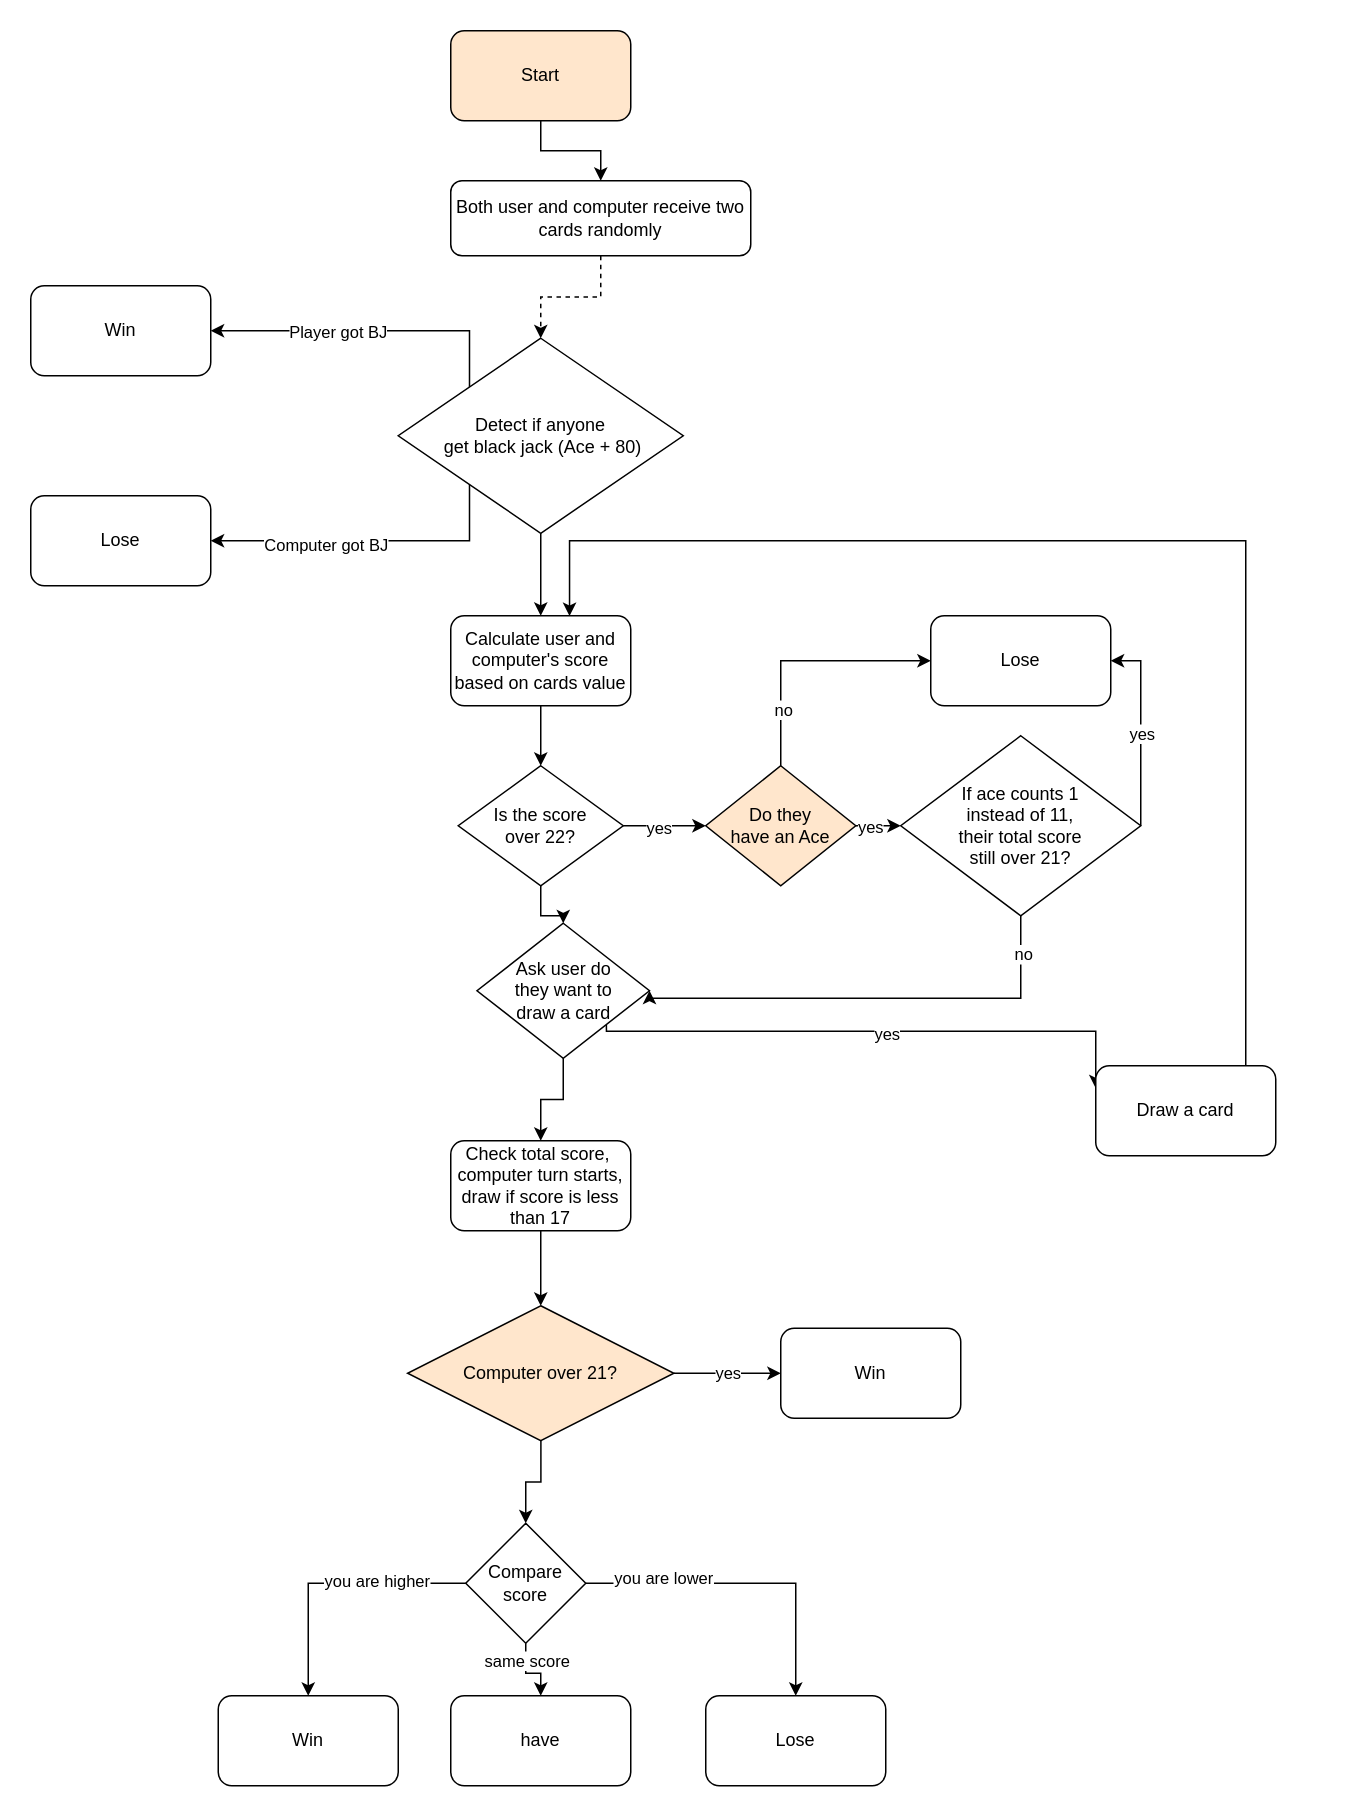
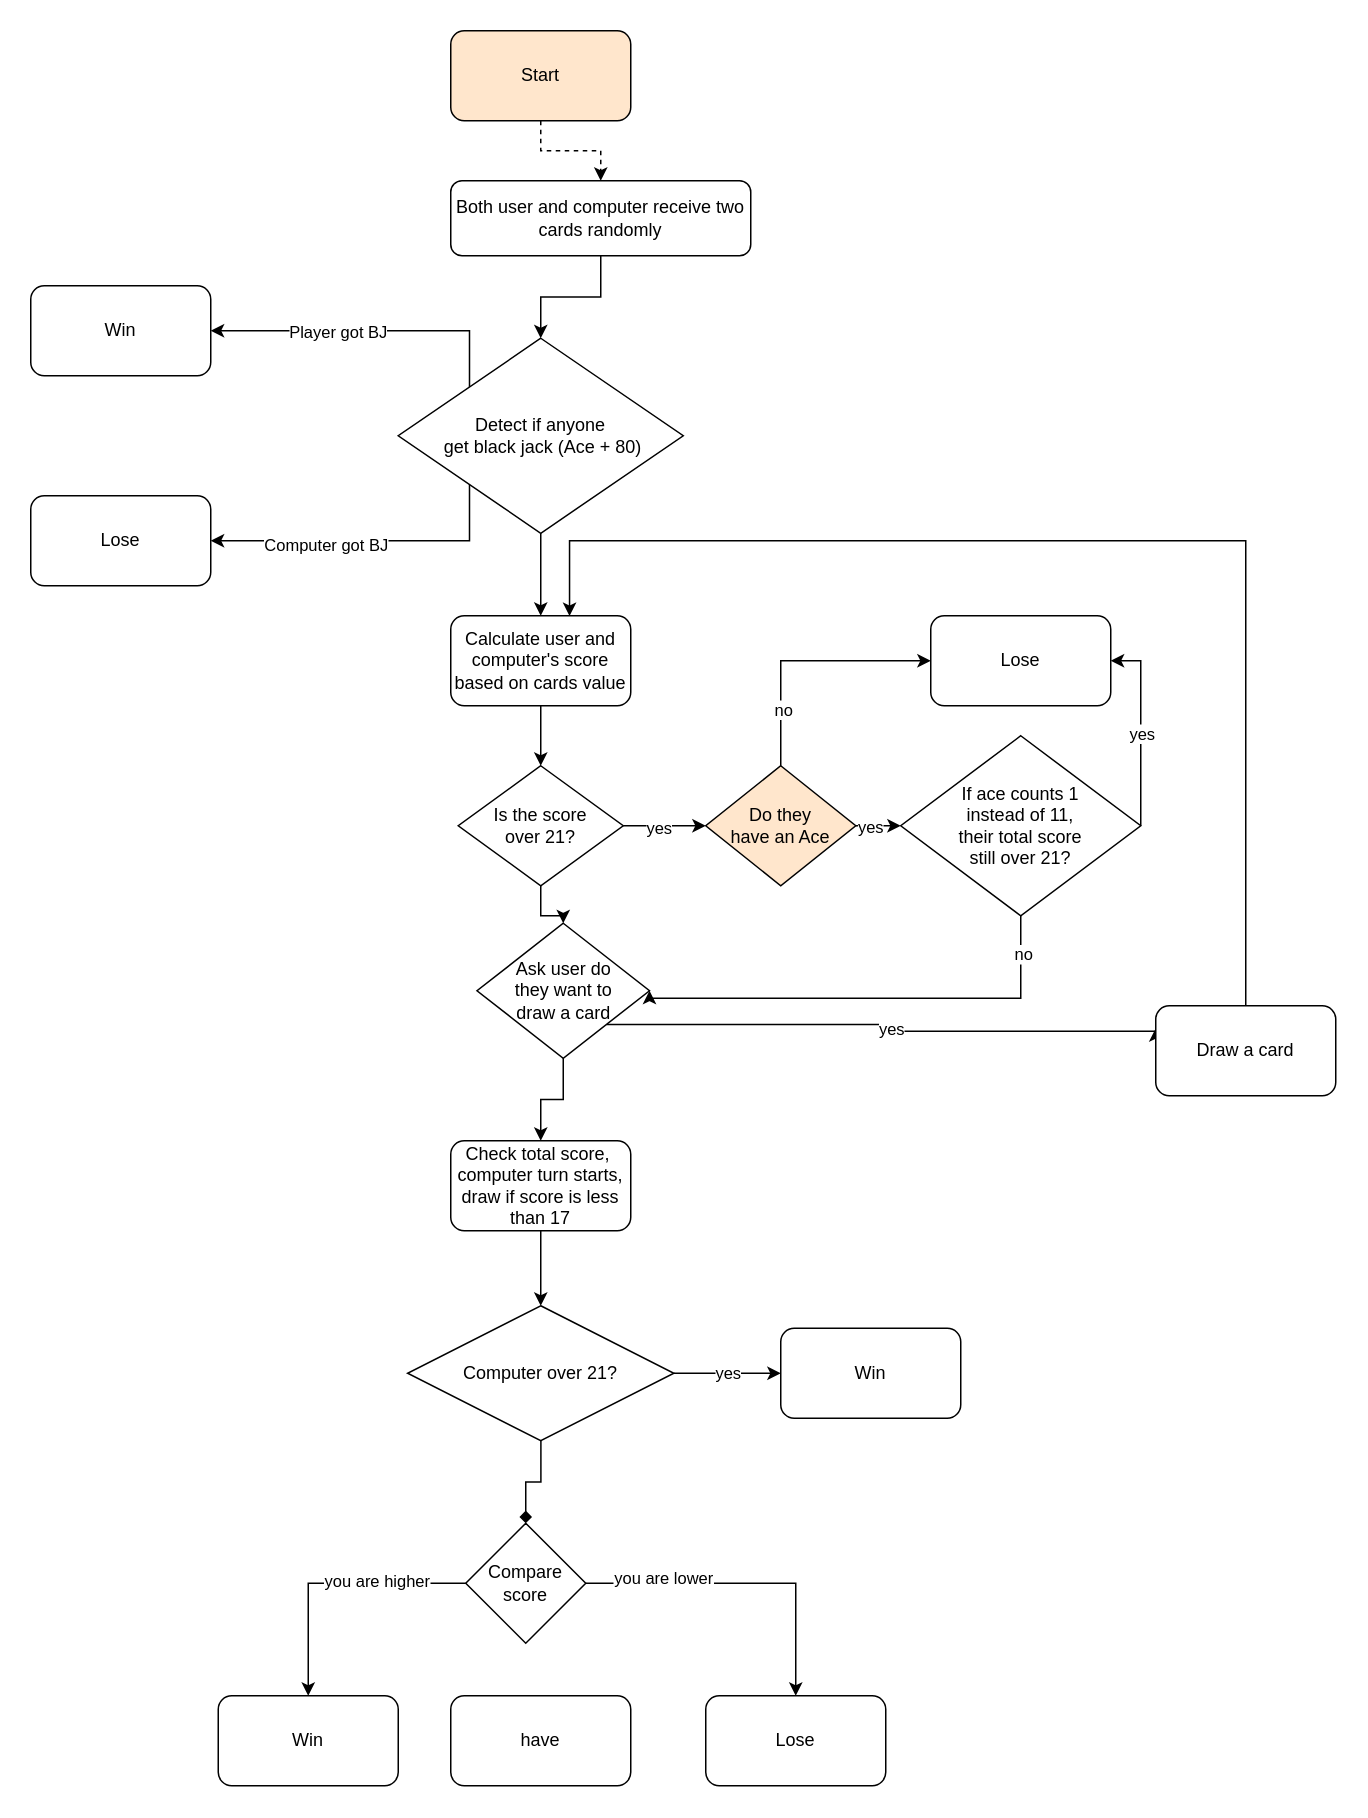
edge "Start" -> "Both user and computer receive two cards randomly": style solid -> dashed
edge "Both user and computer receive two cards randomly" -> "Detect if anyone get black jack (Ace + 80)": style dashed -> solid
node "Is the score over 22?": label "Is the score over 22?" -> "Is the score over 21?"
node "Draw a card": moved (1186, 1111) -> (1246, 1051)
node "Computer over 21?": fillcolor #ffe6cc -> #ffffff
edge "Computer over 21?" -> "Compare score": arrowhead classic -> diamond
edge "Compare score" -> "have": removed, label "same score"
